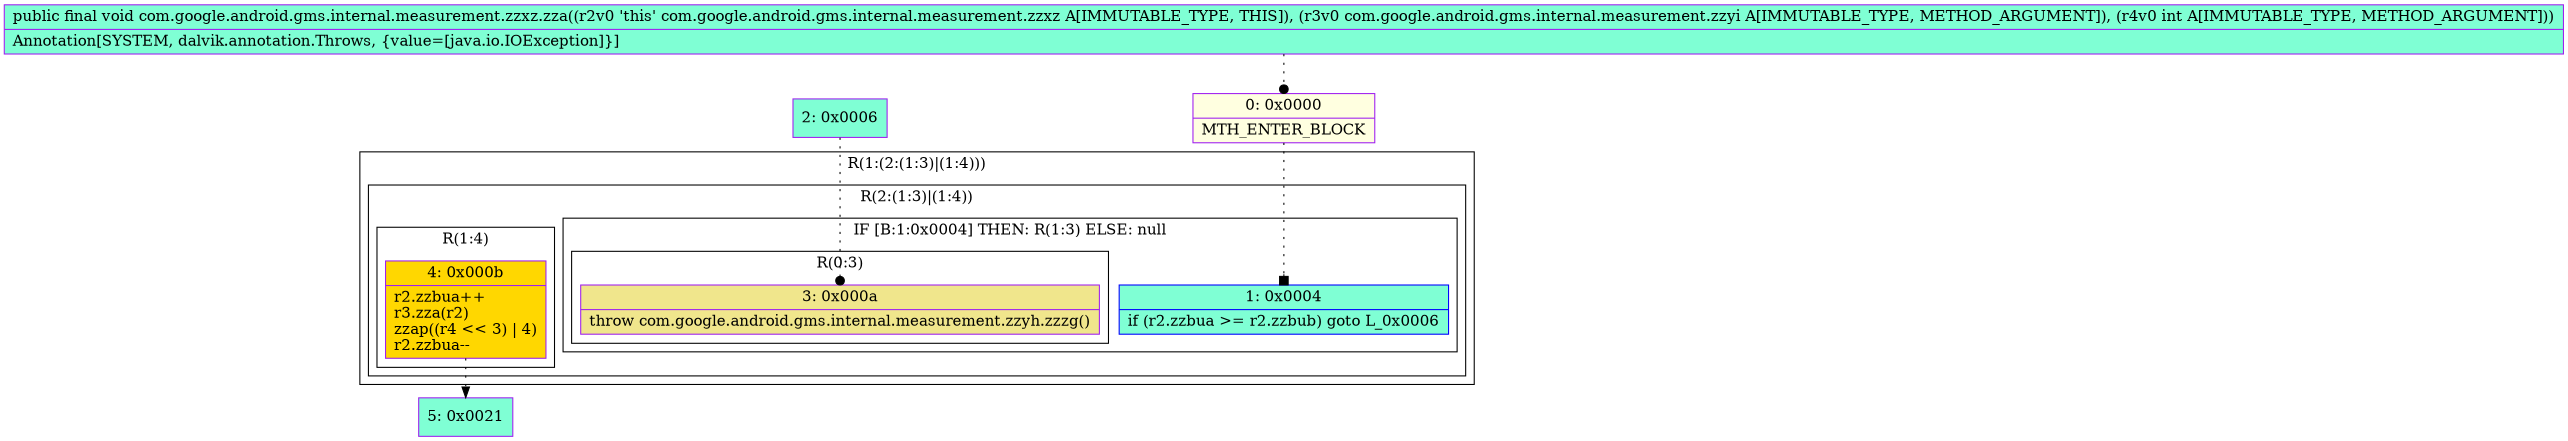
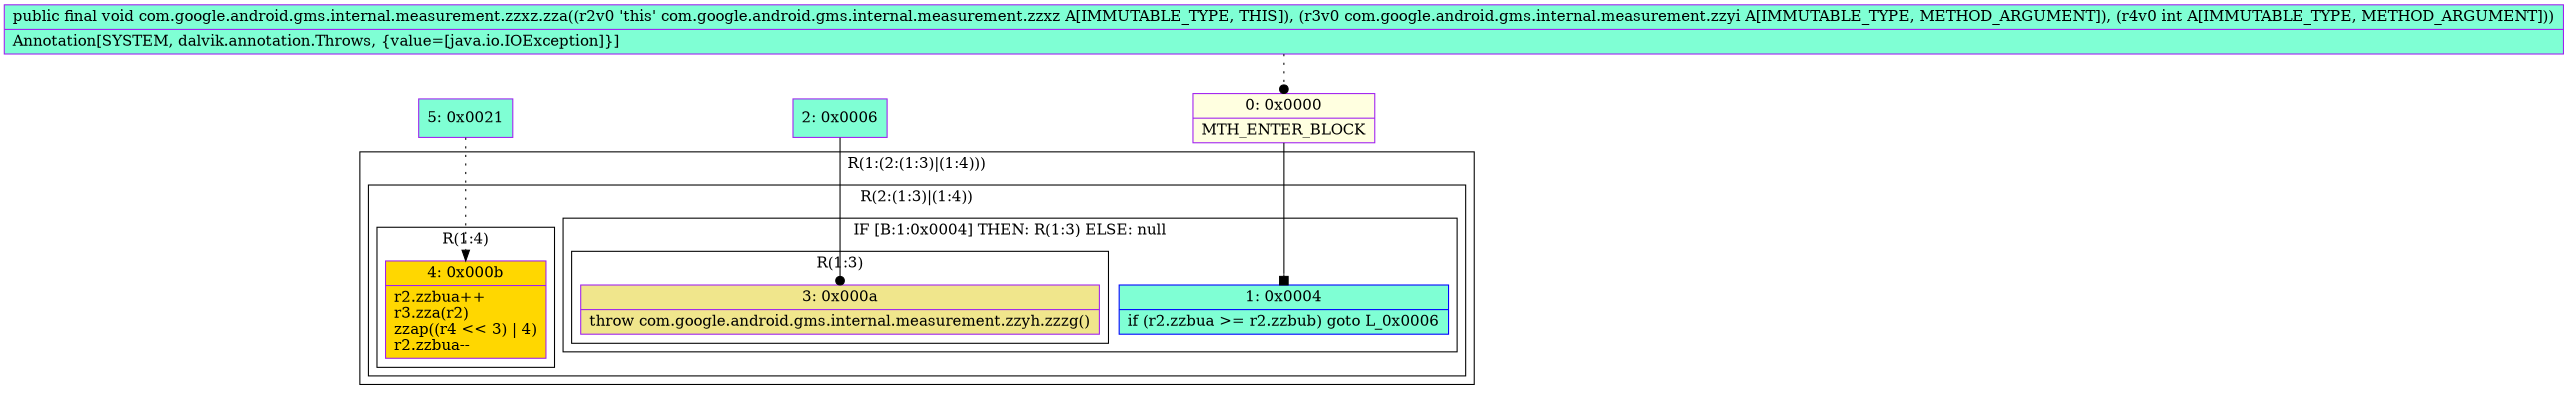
edge "2: 0x0006" -> "3: 0x000a": style dotted -> solid
edge "0: 0x0000" -> "1: 0x0004": style dotted -> solid
cluster "R(0:3)": label "R(0:3)" -> "R(1:3)"
edge "4: 0x000b" -> "5: 0x0021": reversed
